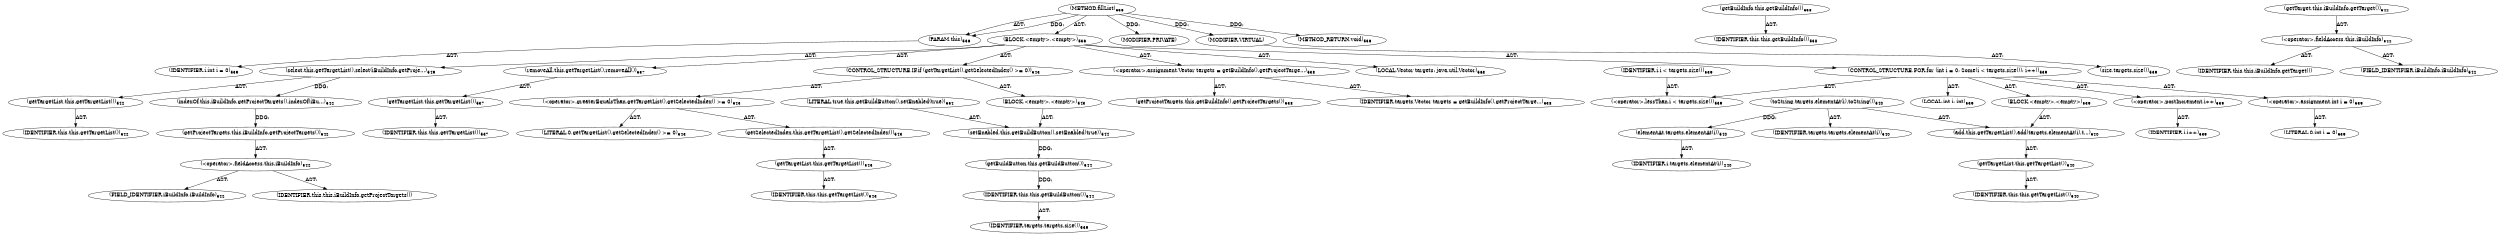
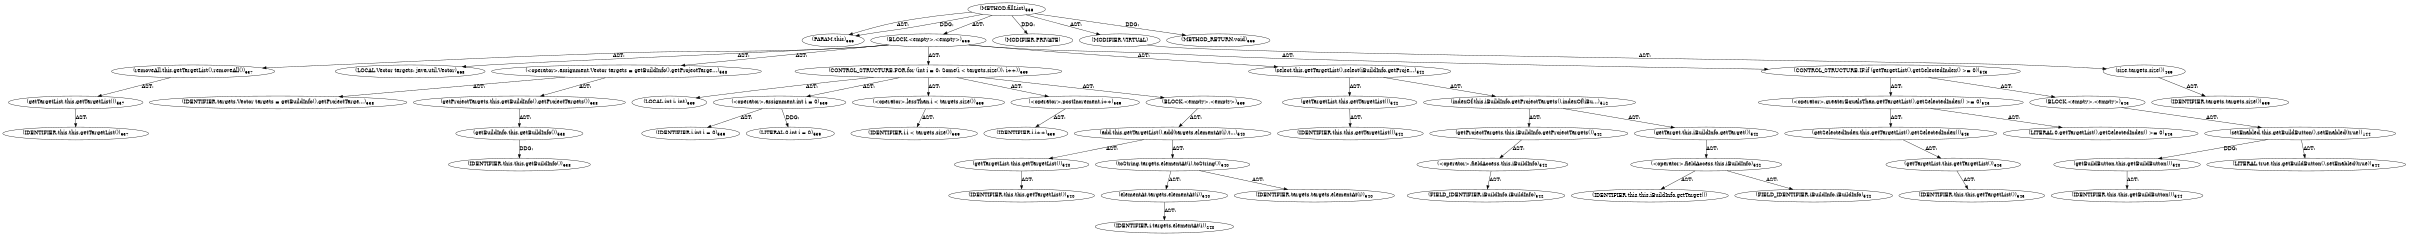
edge "(METHOD,fillList)" -> "(MODIFIER,VIRTUAL)": label "DDG: " -> "AST: "
edge "(getBuildInfo,this.getBuildInfo())" -> "(IDENTIFIER,this,this.getBuildInfo())": label "AST: " -> "DDG: "
edge "(PARAM,this)" -> "(IDENTIFIER,i,int i = 0)": now "(<operator>.assignment,int i = 0)" -> "(IDENTIFIER,i,int i = 0)"
node "(select,this.getTargetList().select(iBuildInfo.getProje...)": text "549" -> "542"
node "(size,targets.size())": text "539" -> "439"
edge "(IDENTIFIER,i,i < targets.size())" -> "(<operator>.lessThan,i < targets.size())": reversed
edge "(select,this.getTargetList().select(iBuildInfo.getProje...)" -> "(indexOf,this.iBuildInfo.getProjectTargets().indexOf(iBu...)": label "DDG: " -> "AST: "
node "(indexOf,this.iBuildInfo.getProjectTargets().indexOf(iBu...)": text "542" -> "512"
node "(LITERAL,true,this.getBuildButton().setEnabled(true))": text "554" -> "544"
edge "(getProjectTargets,this.getBuildInfo().getProjectTargets())" -> "(getBuildInfo,this.getBuildInfo())": added, label "AST:"
edge "(indexOf,this.iBuildInfo.getProjectTargets().indexOf(iBu...)" -> "(getProjectTargets,this.iBuildInfo.getProjectTargets())": label "DDG: " -> "AST: "
edge "(LITERAL,true,this.getBuildButton().setEnabled(true))" -> "(setEnabled,this.getBuildButton().setEnabled(true))": reversed
edge "(indexOf,this.iBuildInfo.getProjectTargets().indexOf(iBu...)" -> "(getTarget,this.iBuildInfo.getTarget())": added, label "AST:"
edge "(toString,targets.elementAt(i).toString())" -> "(elementAt,targets.elementAt(i))": label "DDG: " -> "AST: "
edge "(toString,targets.elementAt(i).toString())" -> "(add,this.getTargetList().add(targets.elementAt(i).t...)": reversed
edge "(<operator>.assignment,int i = 0)" -> "(LITERAL,0,int i = 0)": label "AST: " -> "DDG: "
node "(setEnabled,this.getBuildButton().setEnabled(true))": text "544" -> "144"
node "(getBuildButton,this.getBuildButton())": text "544" -> "540"
edge "(getBuildButton,this.getBuildButton())" -> "(IDENTIFIER,this,this.getBuildButton())": label "DDG: " -> "AST: "
node "(IDENTIFIER,this,this.iBuildInfo.getProjectTargets())": removed
edge "(IDENTIFIER,this,this.getBuildButton())" -> "(IDENTIFIER,targets,targets.size())": now "(size,targets.size())" -> "(IDENTIFIER,targets,targets.size())"
